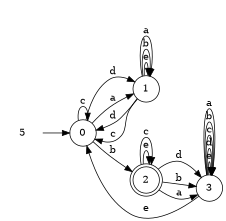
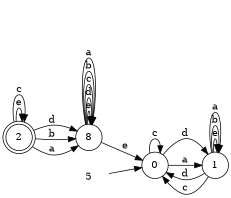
edge "0" -> "2": removed, label "b"
node "3": label "3" -> "8"
